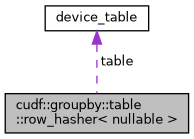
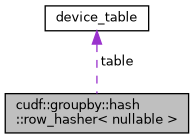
node "cudf::groupby::table ::row_hasher< nullable >": label "cudf::groupby::table ::row_hasher< nullable >" -> "cudf::groupby::hash ::row_hasher< nullable >"
